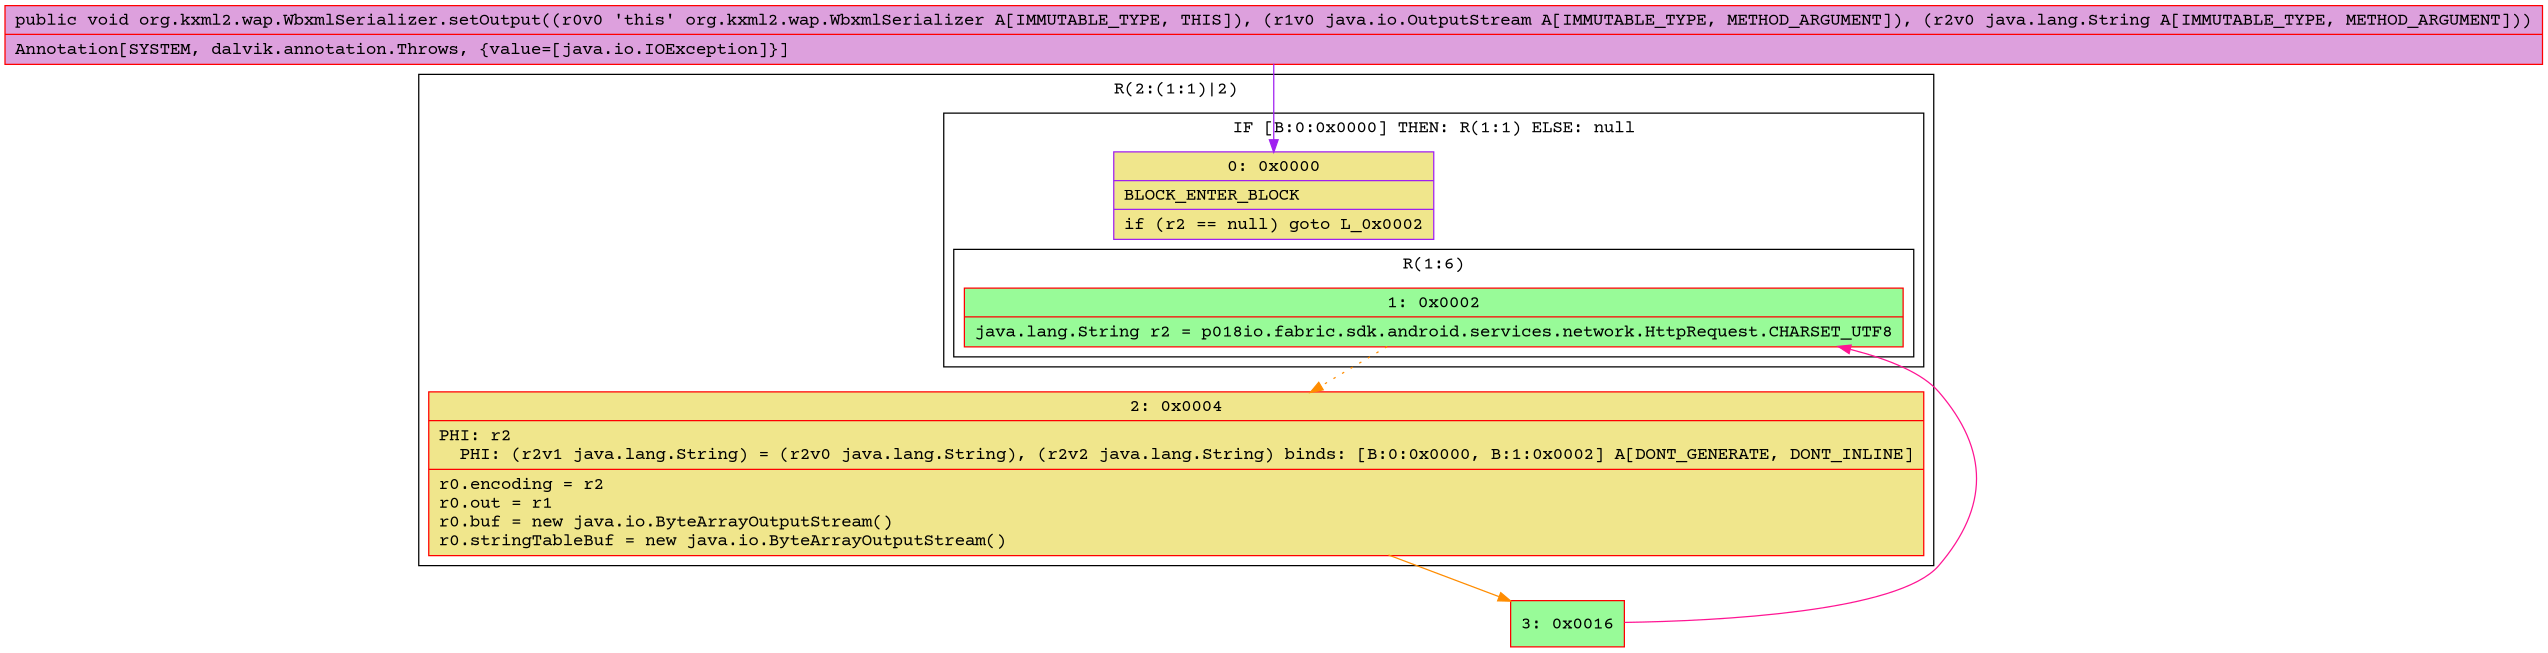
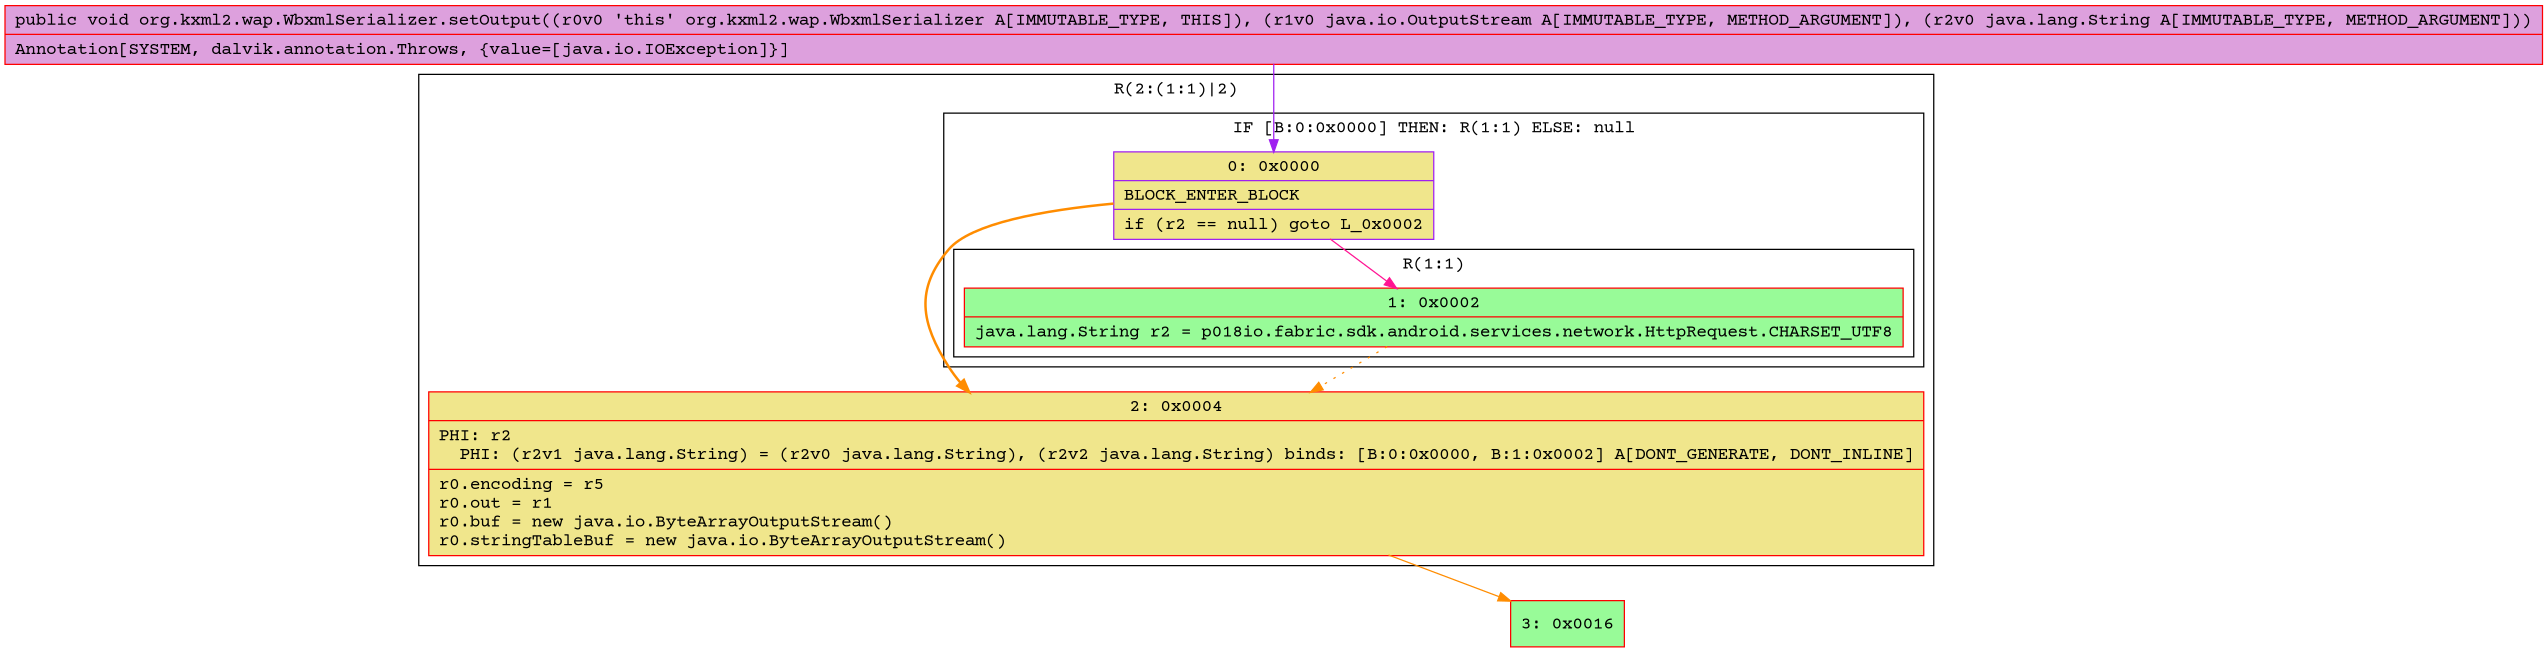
edge "0: 0x0000" -> "2: 0x0004": added
cluster "R(1:6)": label "R(1:6)" -> "R(1:1)"
node "2: 0x0004": text "r0.encoding = r2" -> "r0.encoding = r5"
edge "3: 0x0016" -> "1: 0x0002": now "0: 0x0000" -> "1: 0x0002"
